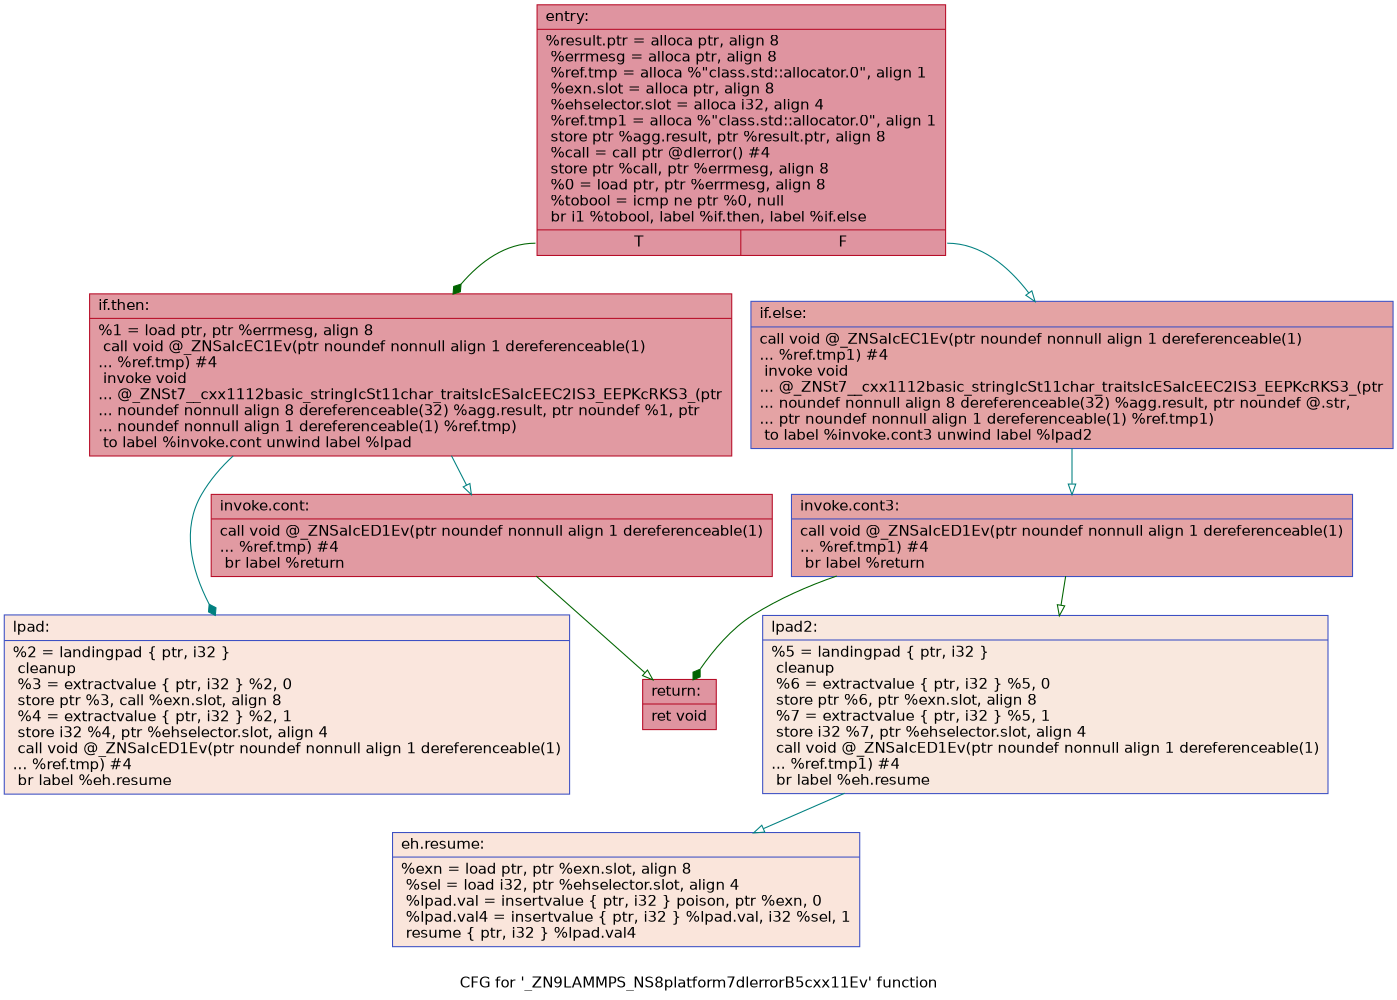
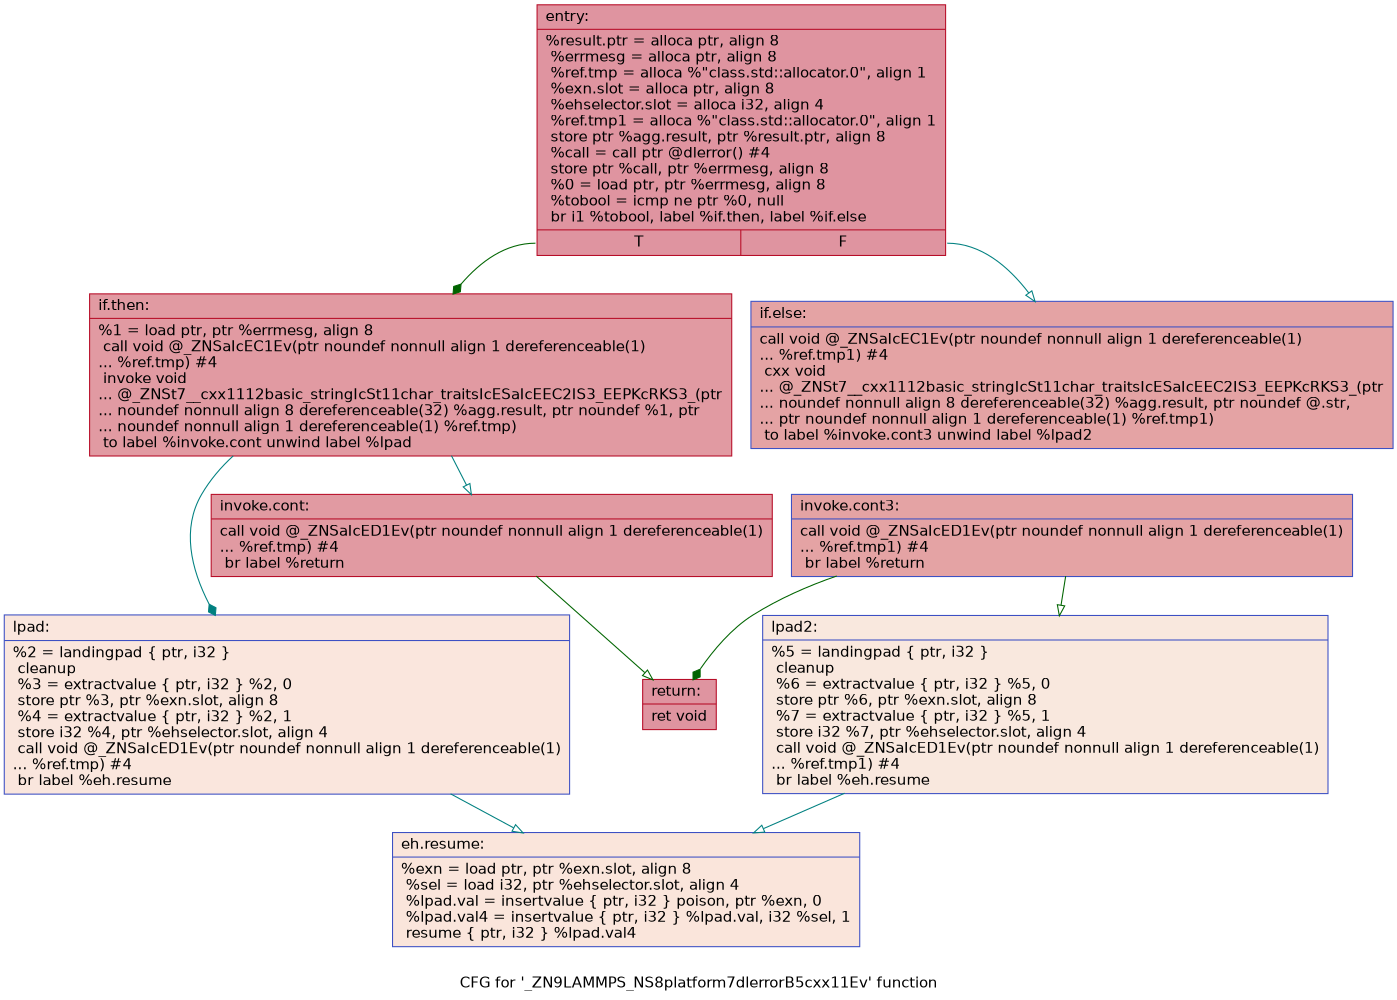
node "if.else:": text "invoke void" -> "cxx void"
edge "if.else:" -> "invoke.cont3:": removed
node "lpad:": text "store ptr %3, call %exn.slot, align 8" -> "store ptr %3, ptr %exn.slot, align 8"
edge "lpad:" -> "eh.resume:": added
